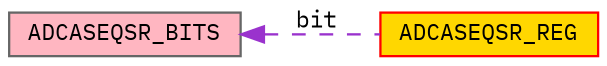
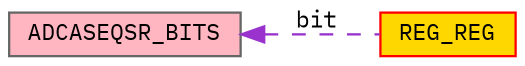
node "ADCASEQSR_REG": label "ADCASEQSR_REG" -> "REG_REG"
